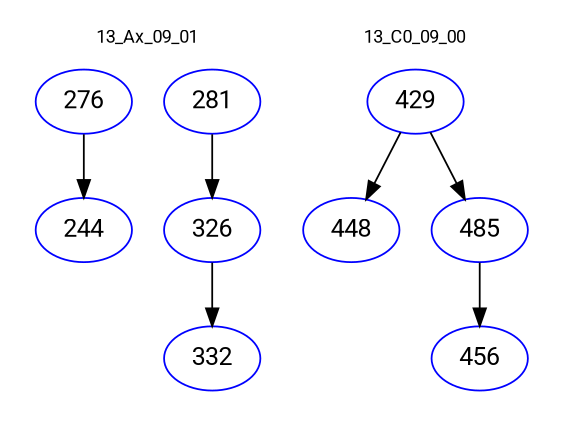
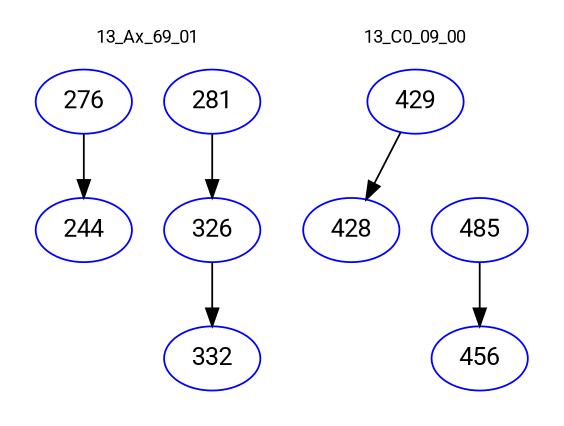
cluster "13_Ax_09_01": label "13_Ax_09_01" -> "13_Ax_69_01"
edge "429" -> "485": removed
node "448": label "448" -> "428"
